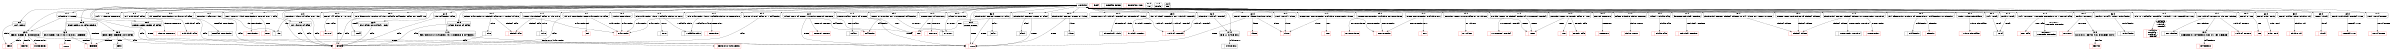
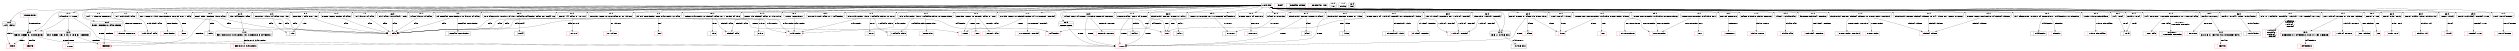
edge "51.0" -> "Keyword": label "Scan File" -> "Keyword"
edge "43.0" -> "Available Right": label "Available Online" -> "Available Right"
node "31.0": text "Embed Perform In File Headers" -> "Embed Metadata In File Headers"
edge "60.0" -> "Photographer": reversed
edge "Time" -> "File": now "10.0" -> "File"
